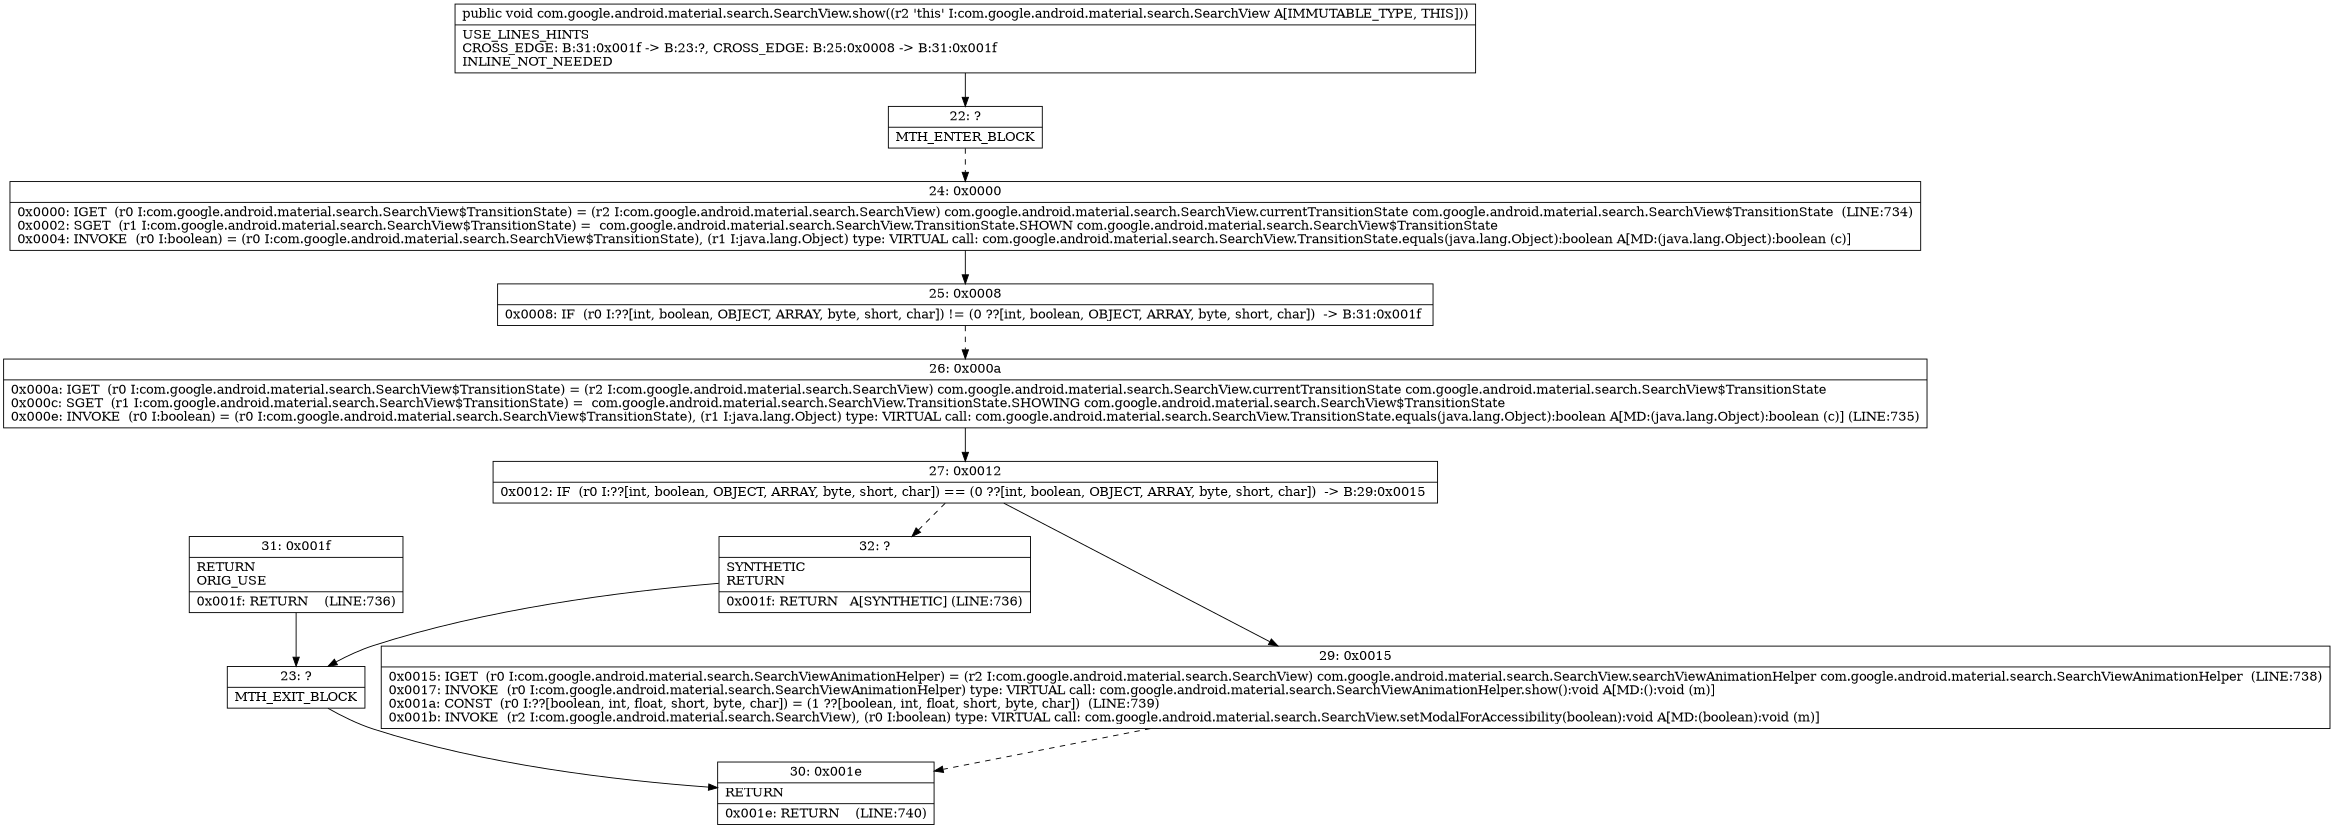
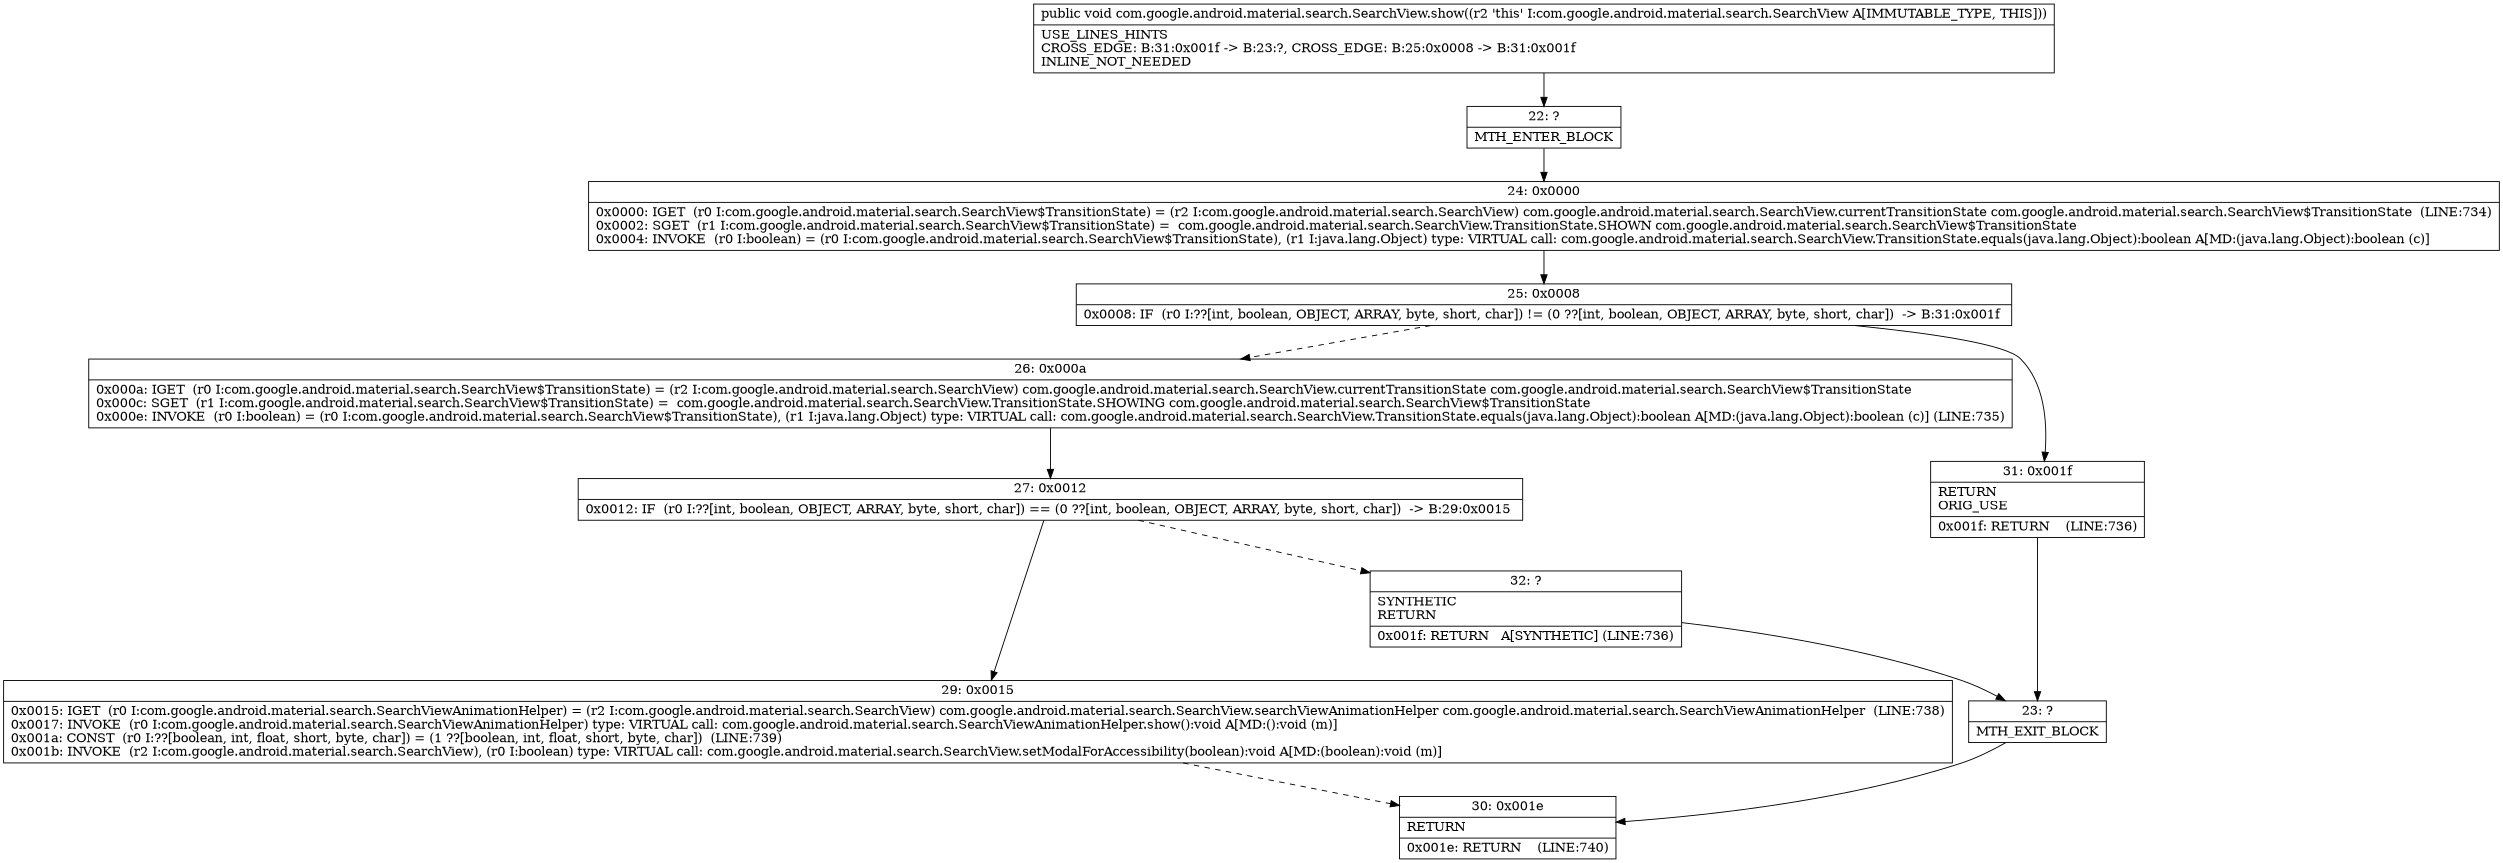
edge "22: ?" -> "24: 0x0000": style dashed -> solid
edge "25: 0x0008" -> "31: 0x001f": added
